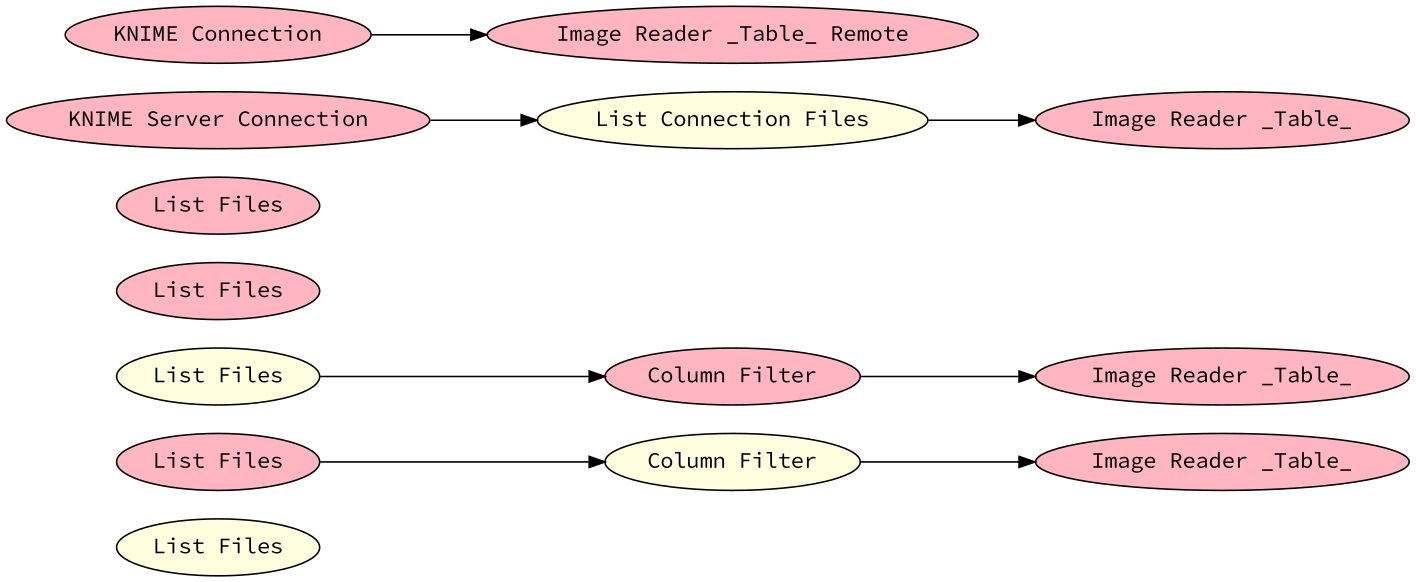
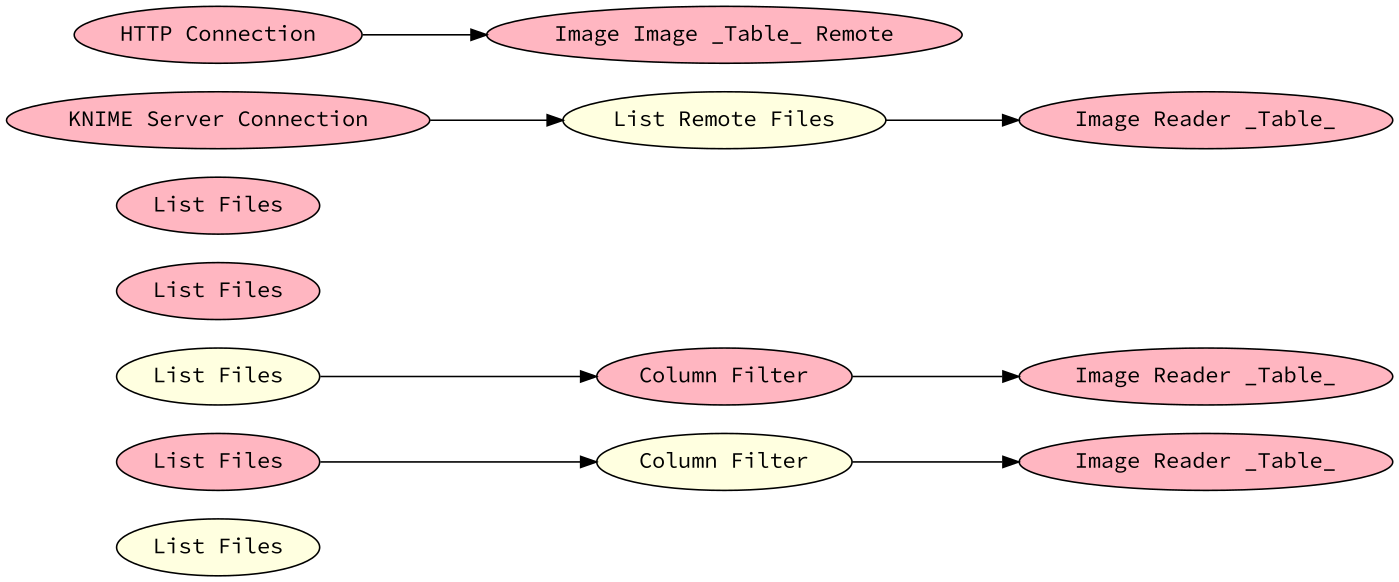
node "KNIME Connection": label "KNIME Connection" -> "HTTP Connection"
node "Image Reader _Table_ Remote": label "Image Reader _Table_ Remote" -> "Image Image _Table_ Remote"
node "List Connection Files": label "List Connection Files" -> "List Remote Files"
